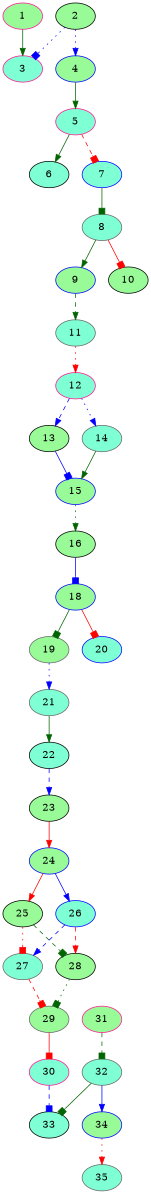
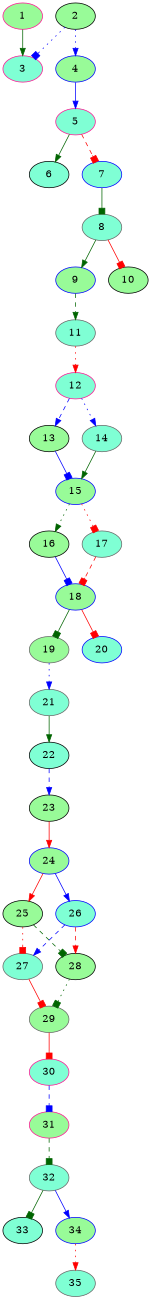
edge "4" -> "5": color darkgreen -> blue
node "17": added
edge "27" -> "29": style dashed -> solid
edge "30" -> "33": now "30" -> "31"
